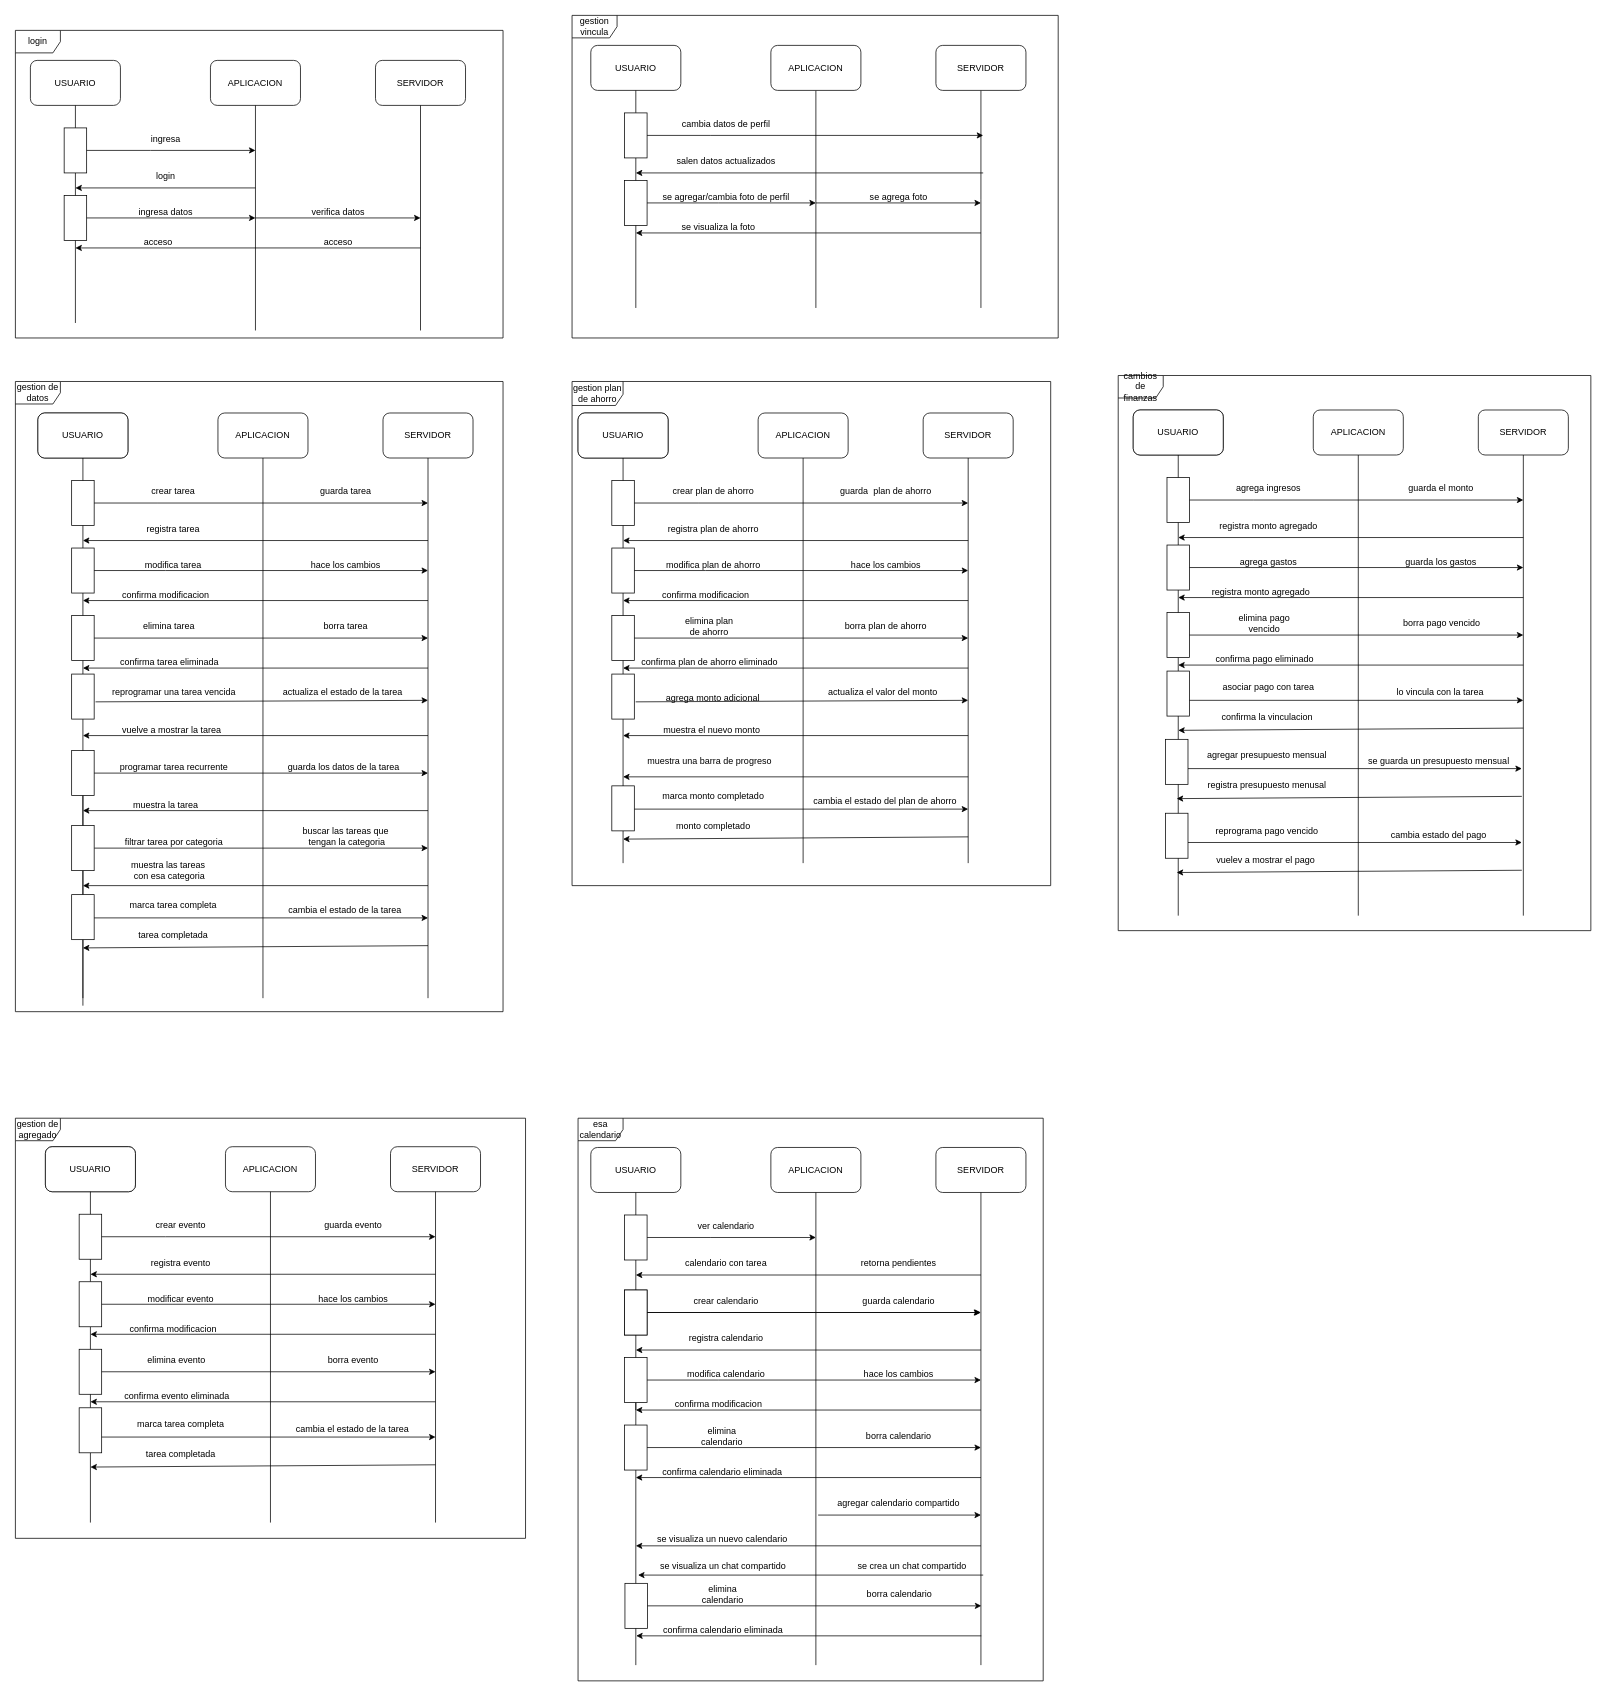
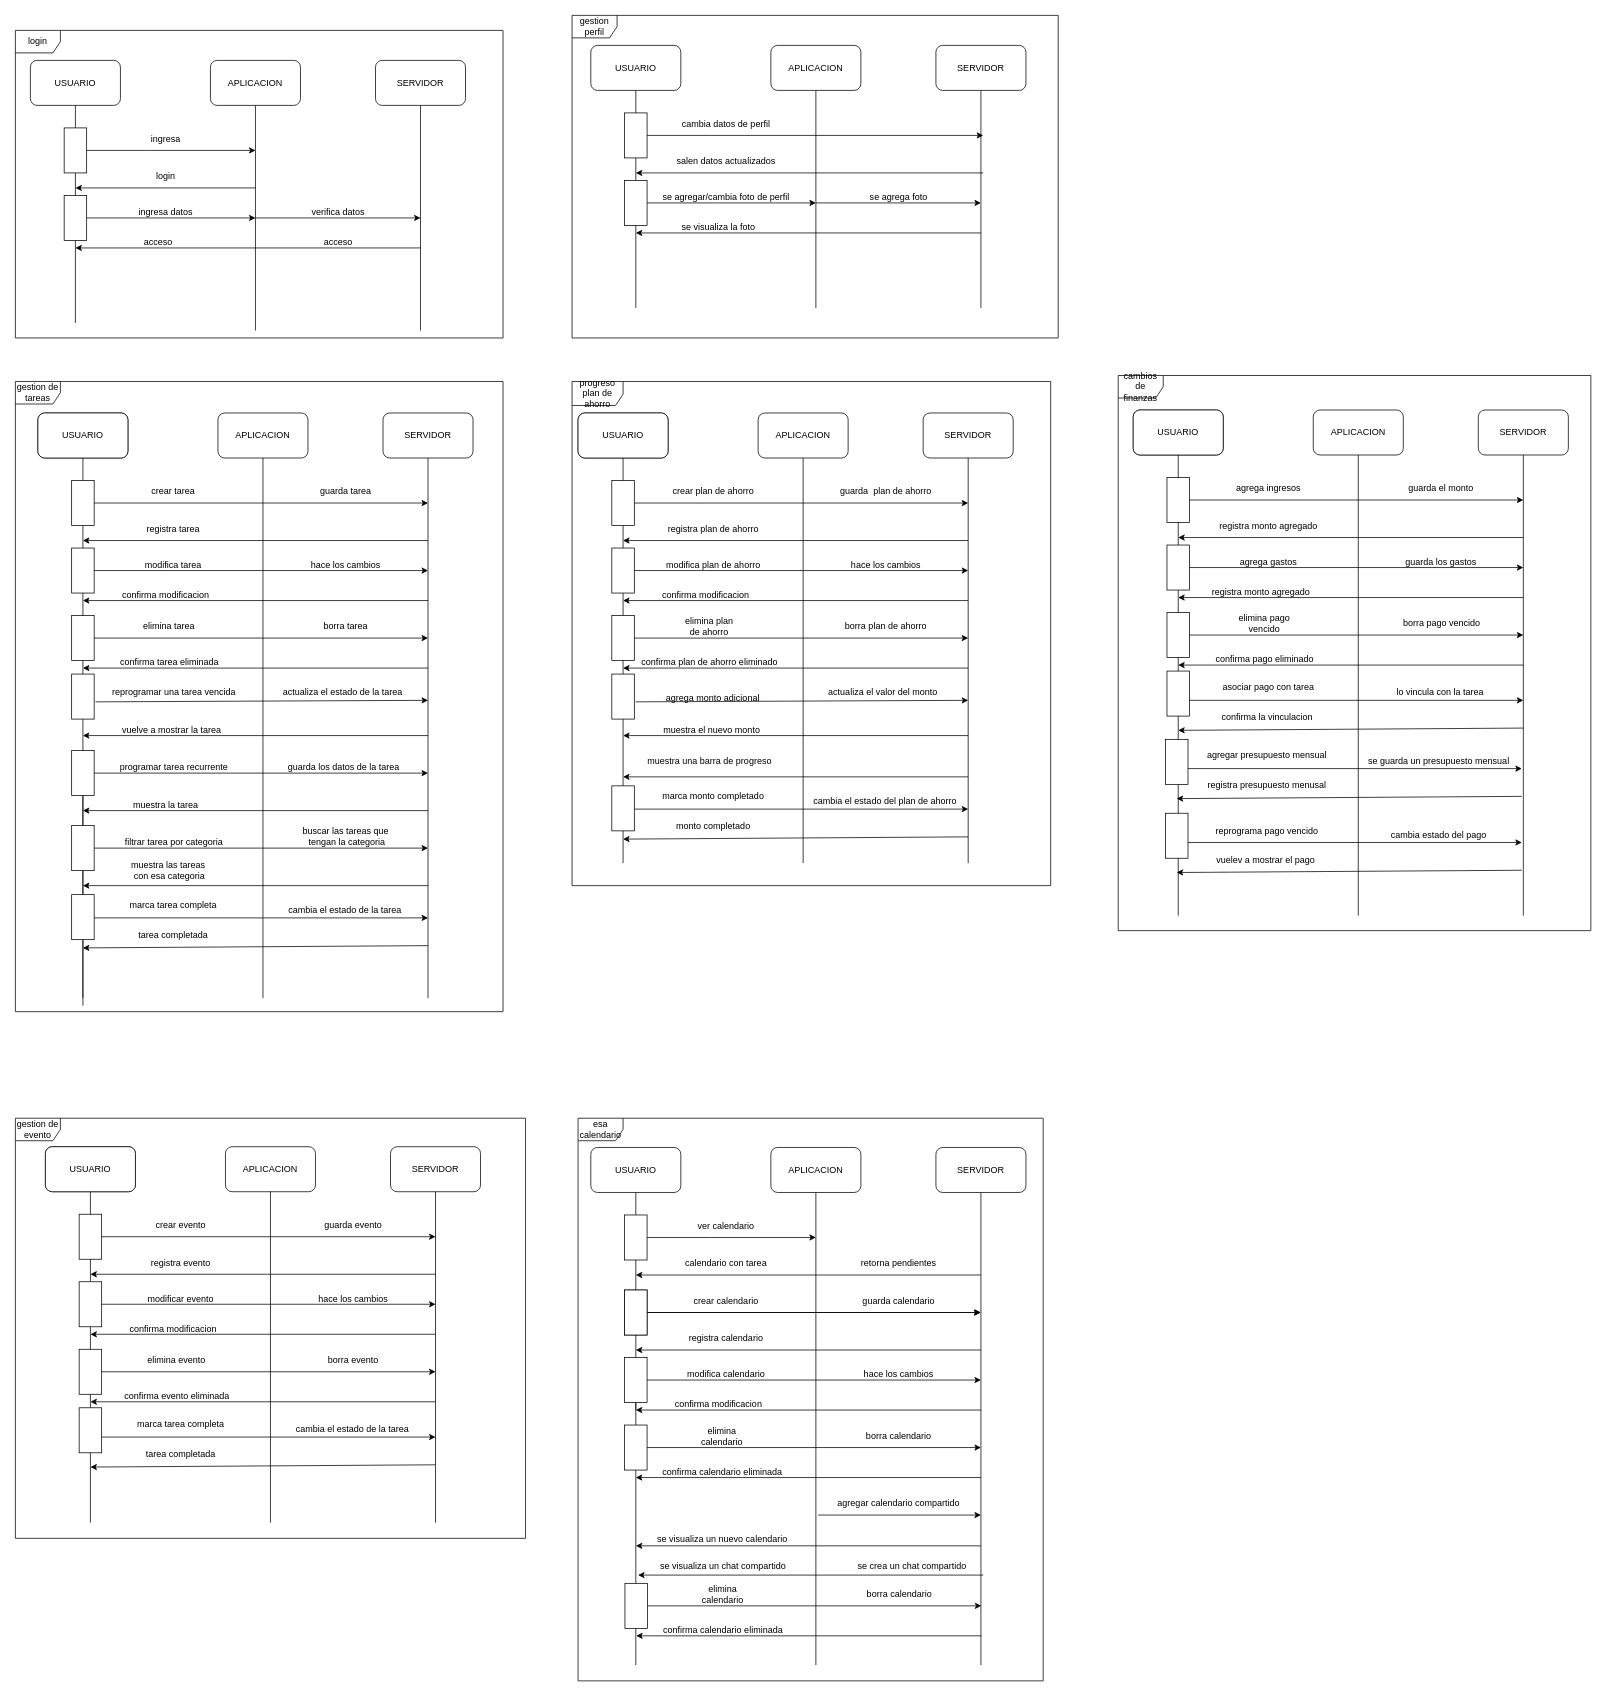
node "gestion vincula": label "gestion vincula" -> "gestion perfil"
node "gestion de datos": label "gestion de datos" -> "gestion de tareas"
node "gestion plan de ahorro": label "gestion plan de ahorro" -> "progreso plan de ahorro"
node "gestion de agregado": label "gestion de agregado" -> "gestion de evento"
